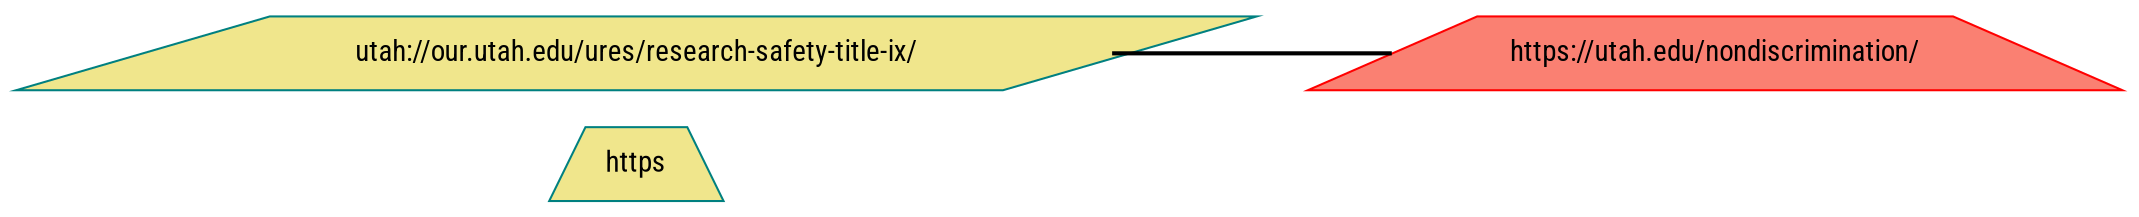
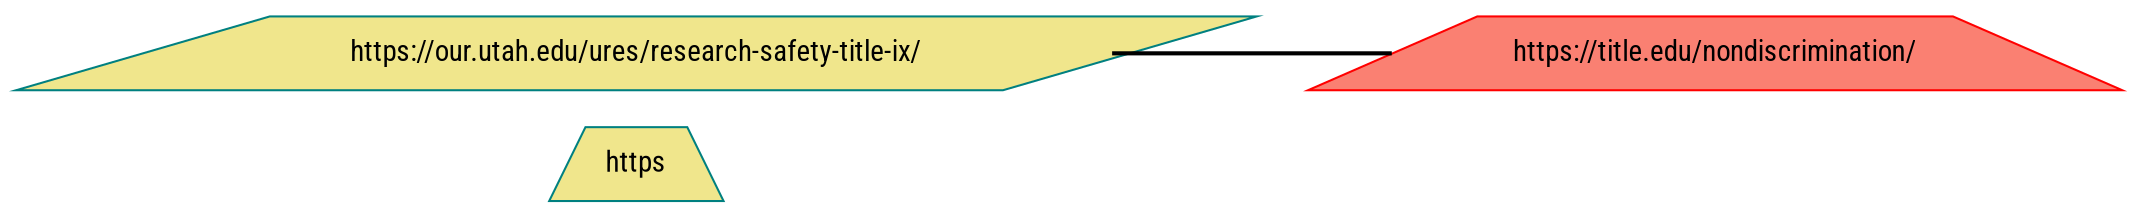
node "utah://our.utah.edu/ures/research-safety-title-ix/": label "utah://our.utah.edu/ures/research-safety-title-ix/" -> "https://our.utah.edu/ures/research-safety-title-ix/"
node "https://utah.edu/nondiscrimination/": label "https://utah.edu/nondiscrimination/" -> "https://title.edu/nondiscrimination/"
